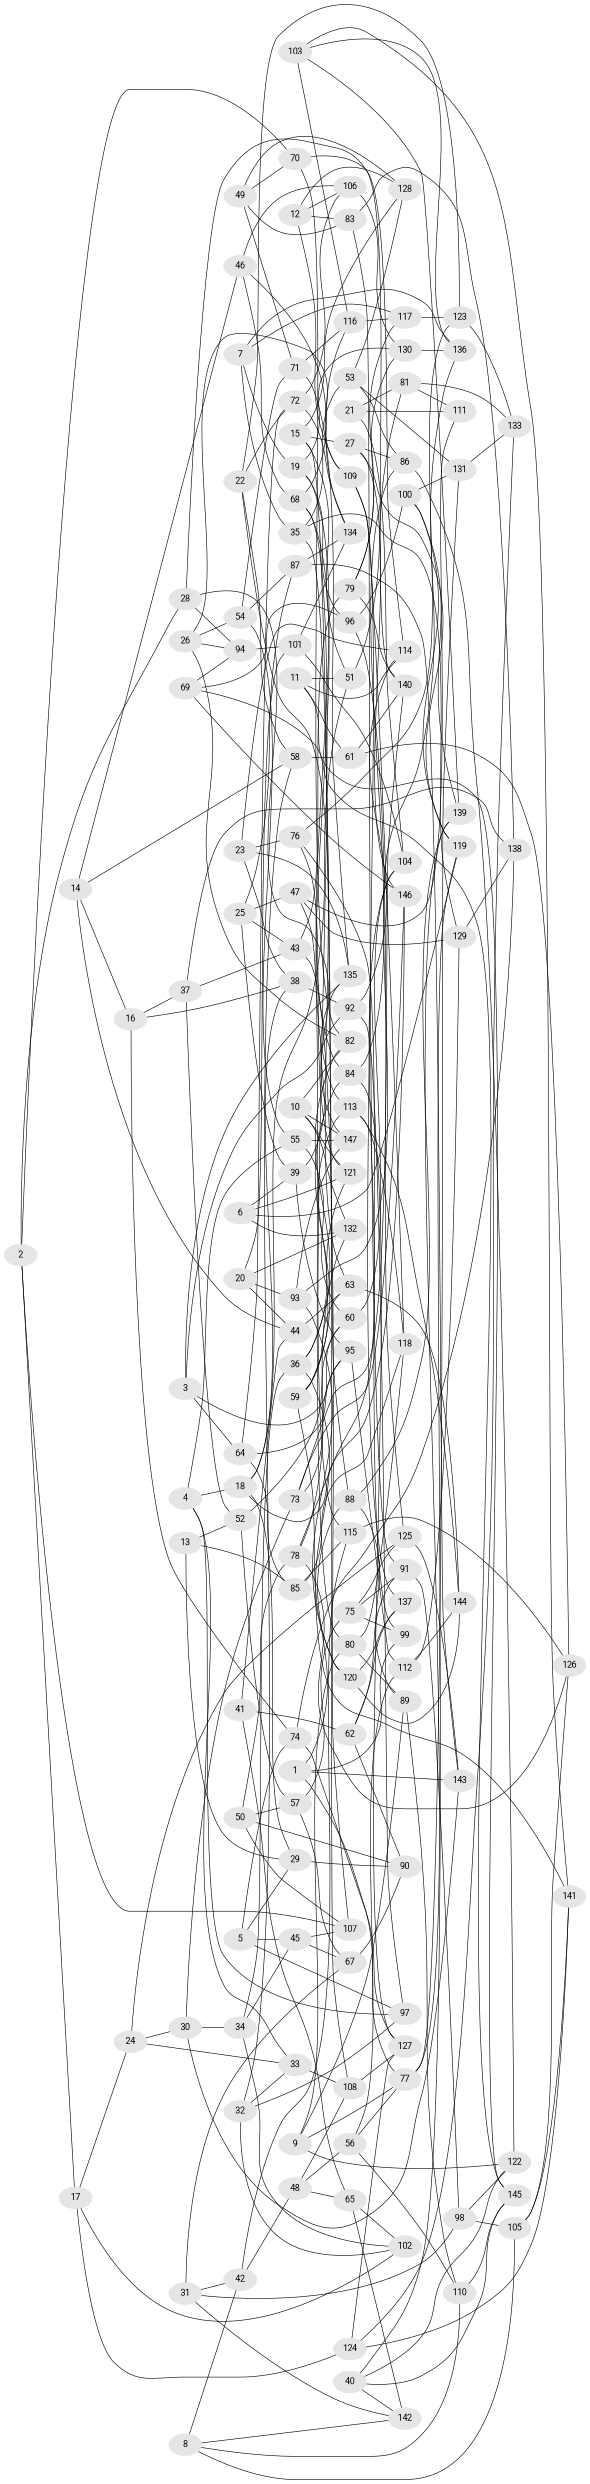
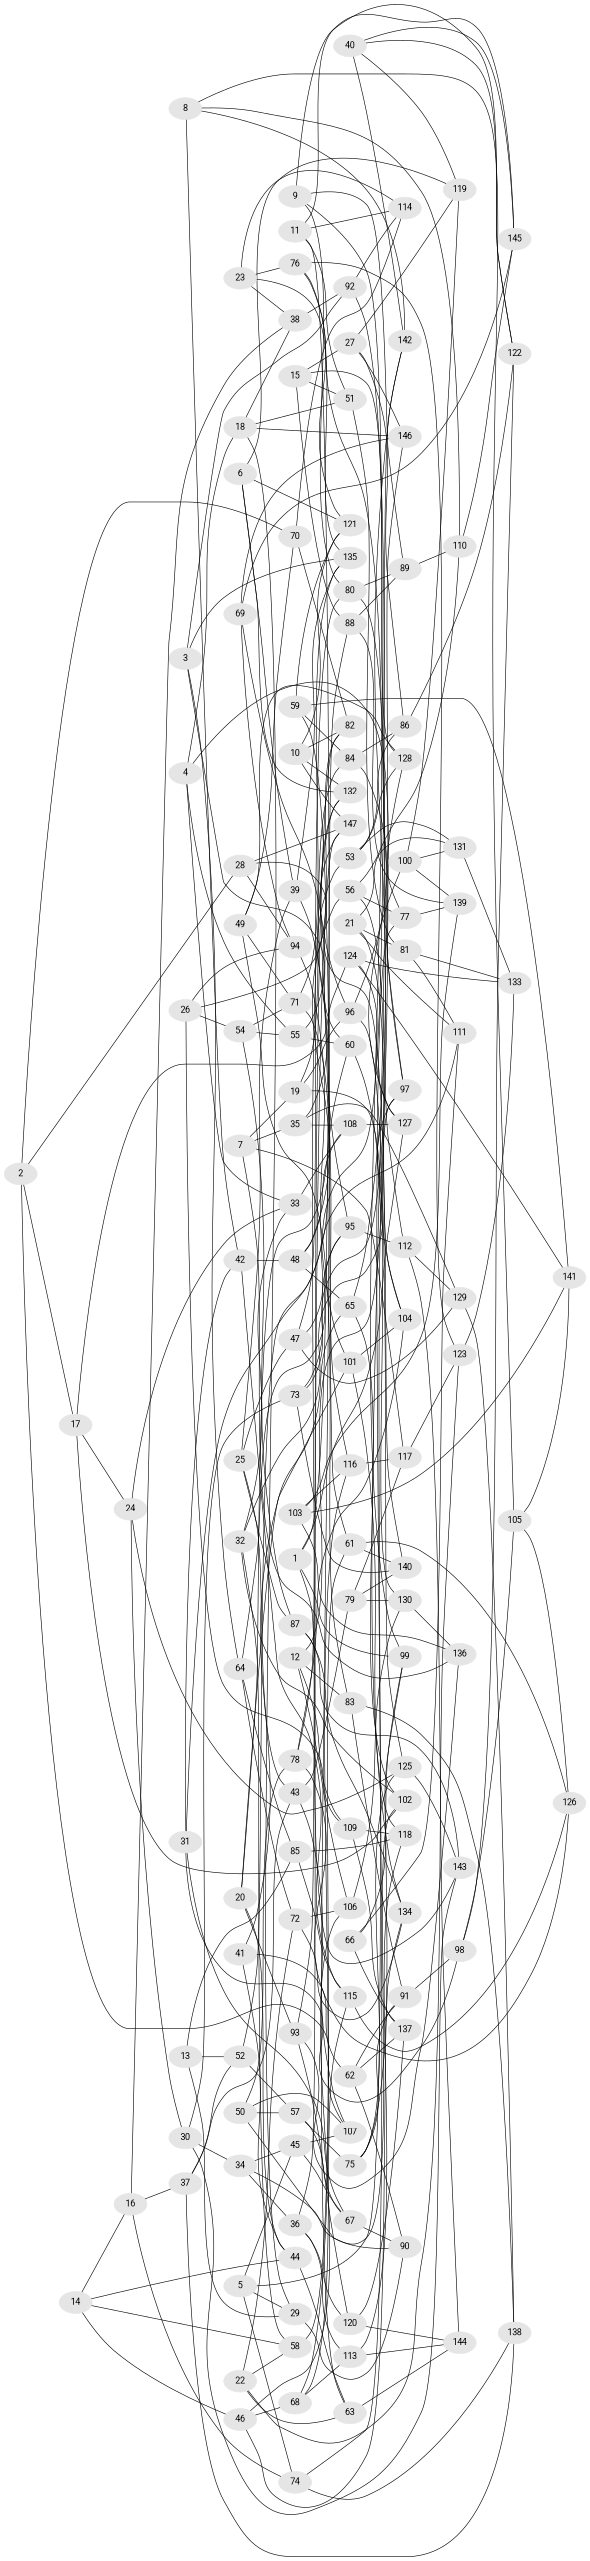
edge "131" -- "77": now "131" -- "21"
node "66": added
